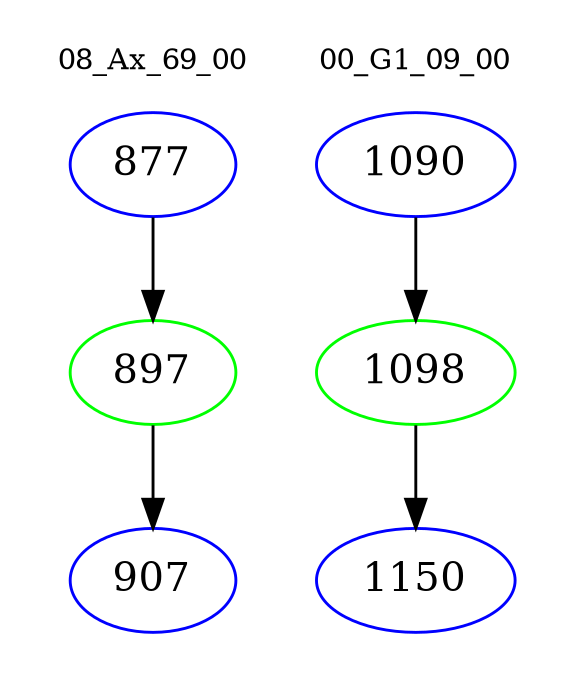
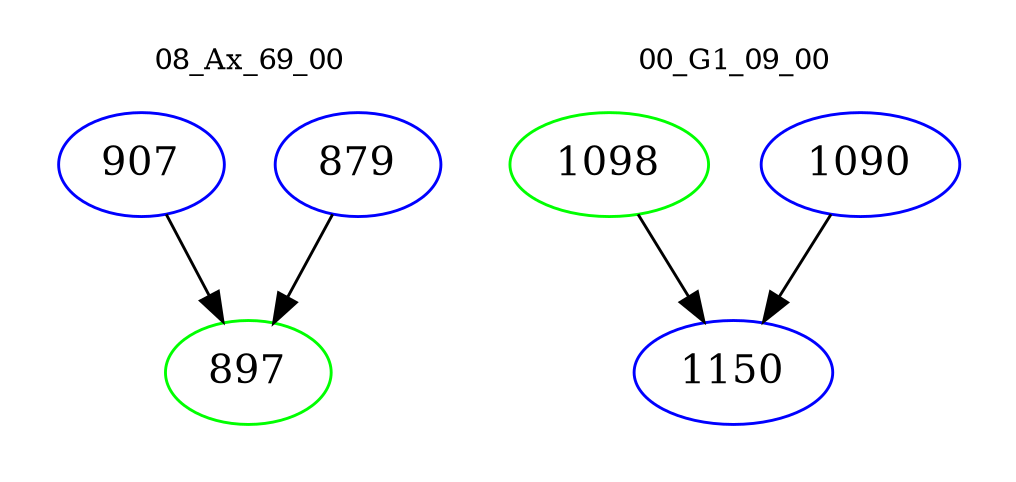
node "877": label "877" -> "879"
edge "1090" -> "1098": now "1090" -> "1150"
edge "897" -> "907": reversed
